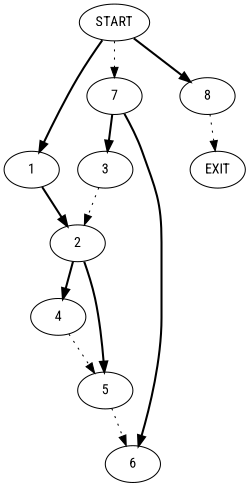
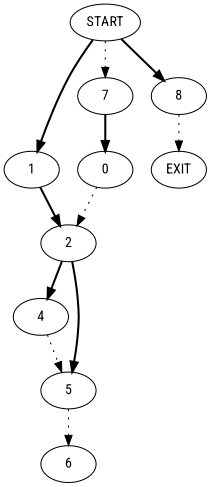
node "3": label "3" -> "0"
edge "7" -> "6": removed
